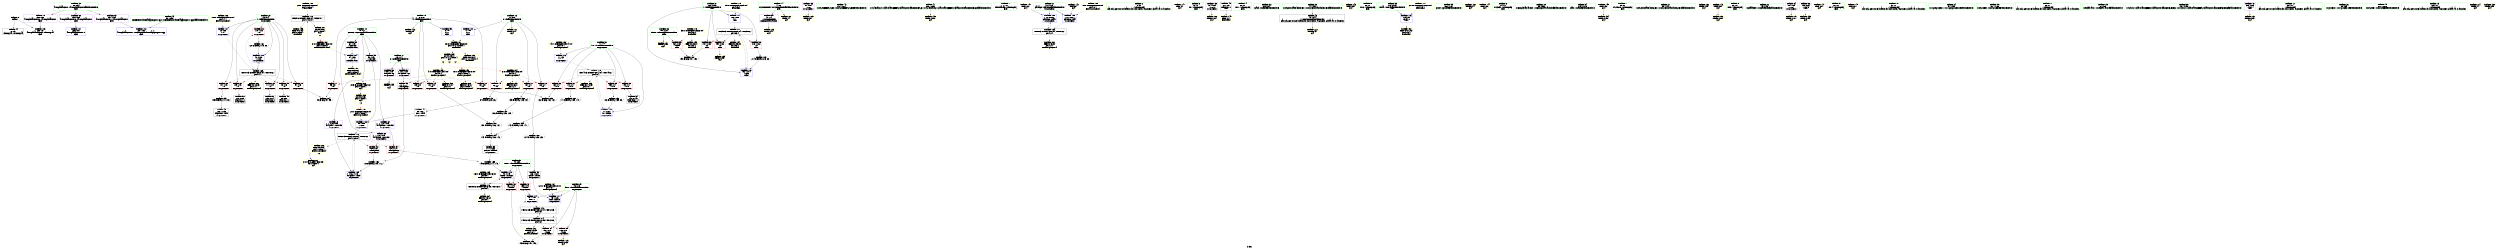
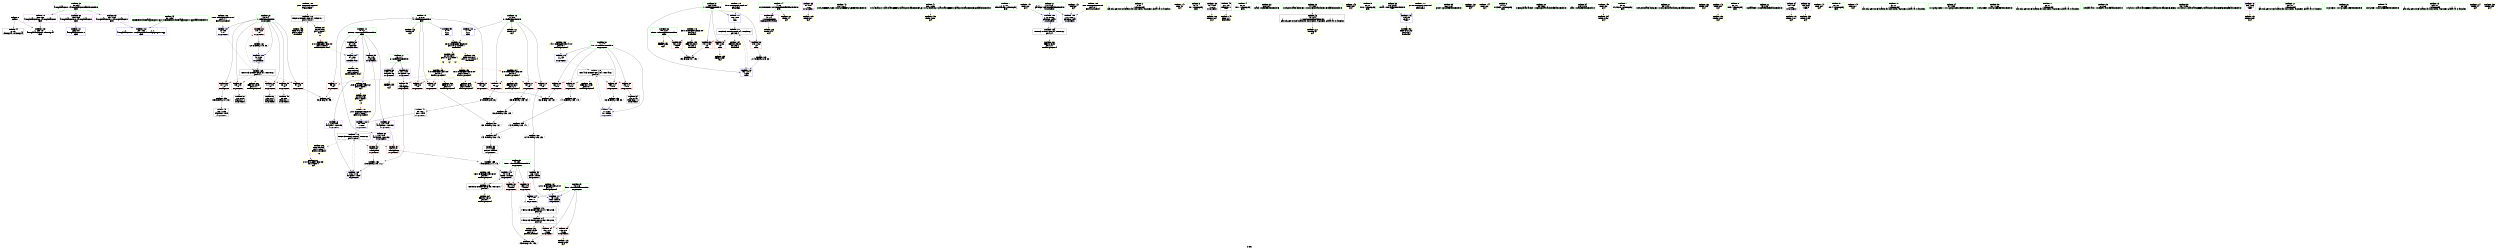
node "NodeID: 80": text "_Z7processv" -> "_Z7idxprom"
